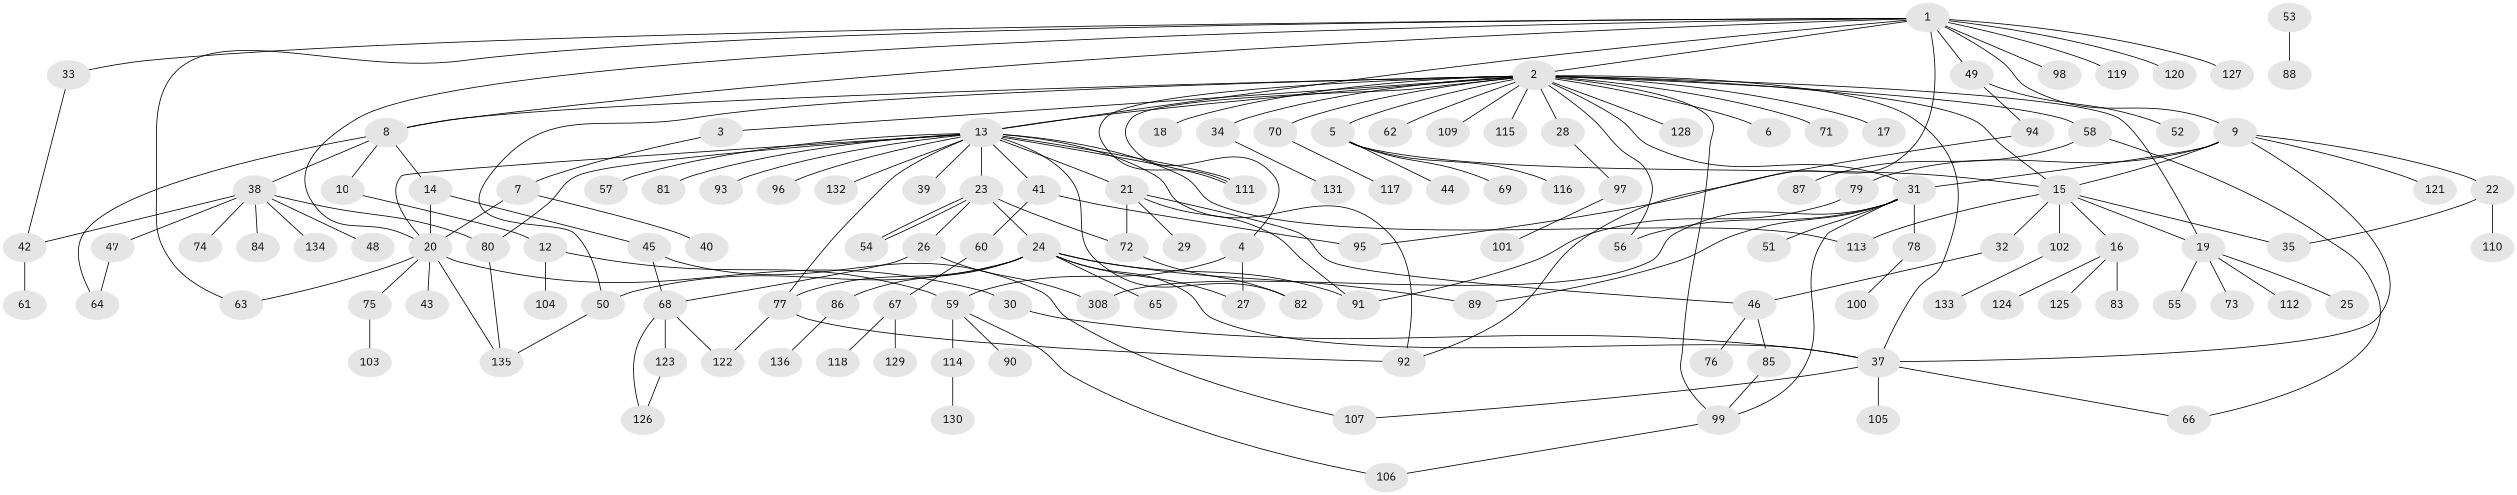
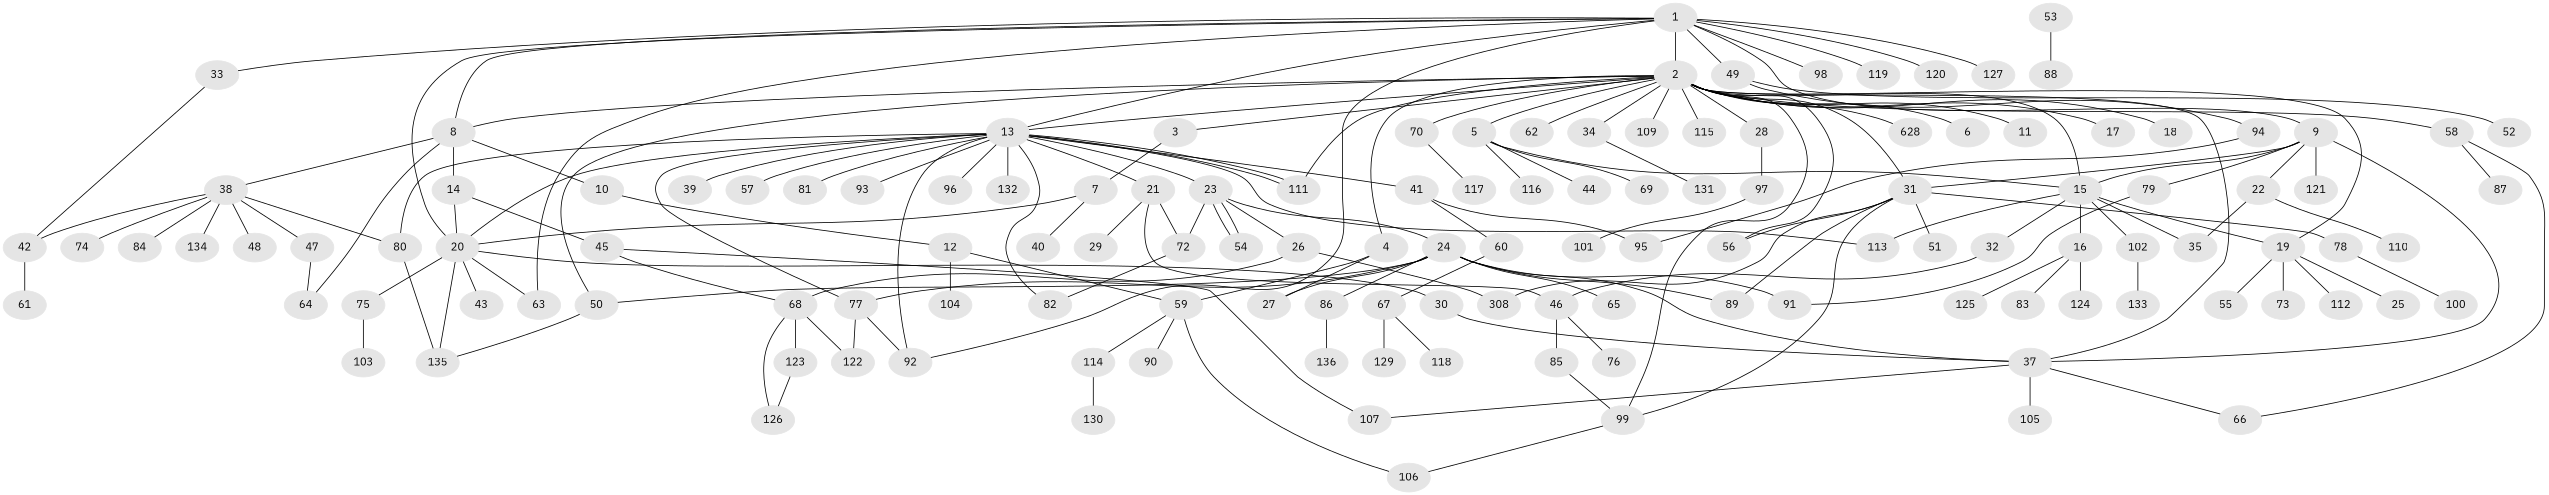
node "128": label "128" -> "628"
node "71": label "71" -> "11"
edge "21" -- "91": removed
